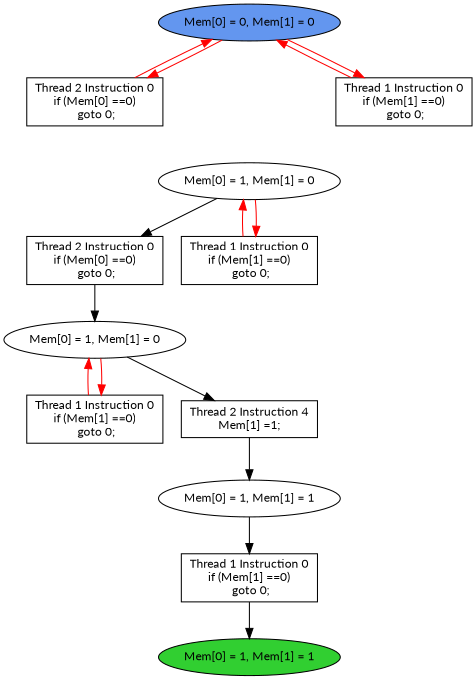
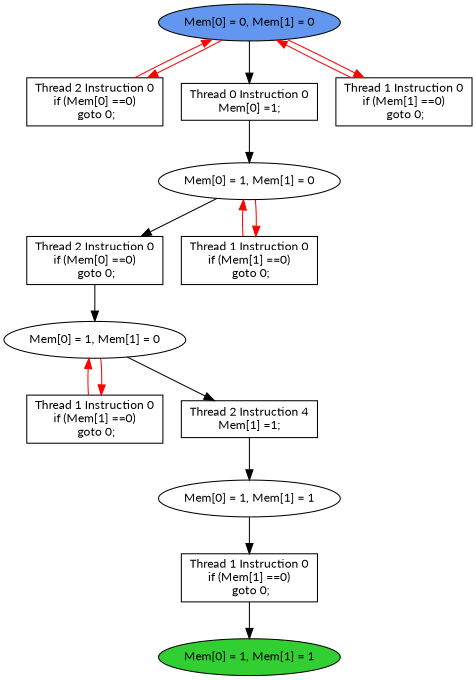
node "Thread 0 Instruction 0 Mem[0] =1;": added
